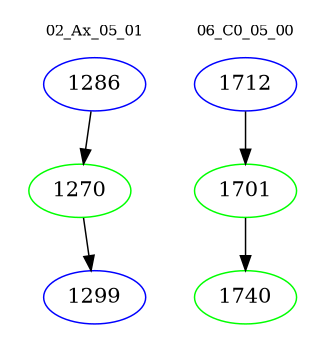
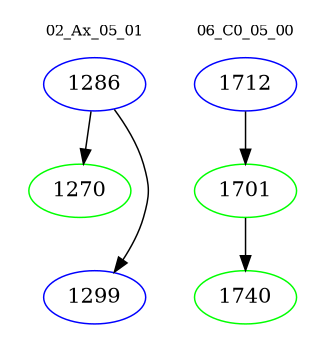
edge "1270" -> "1299": now "1286" -> "1299"
